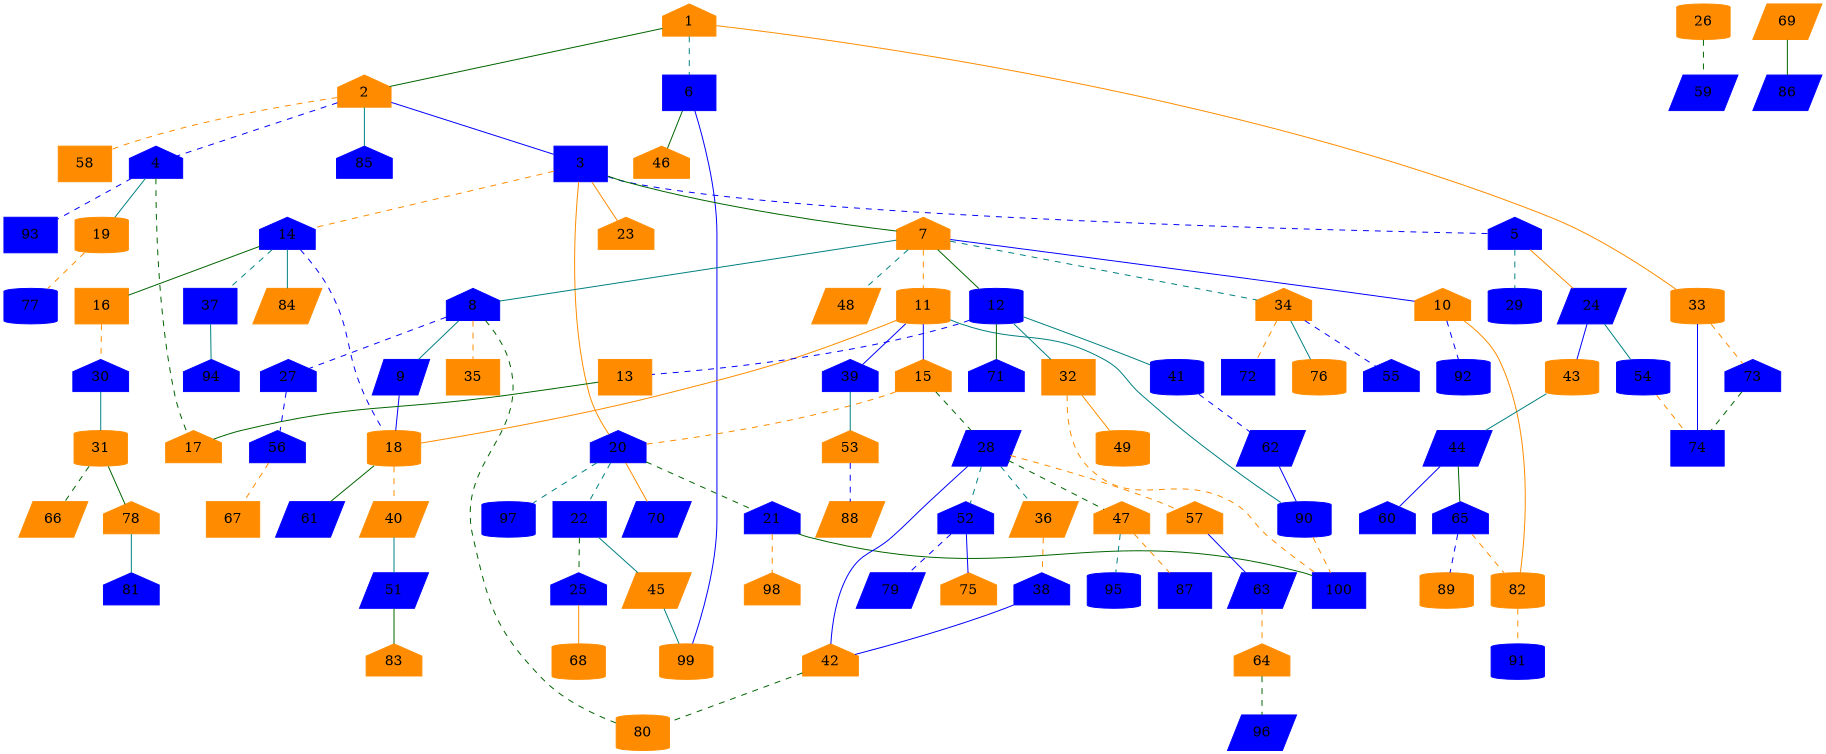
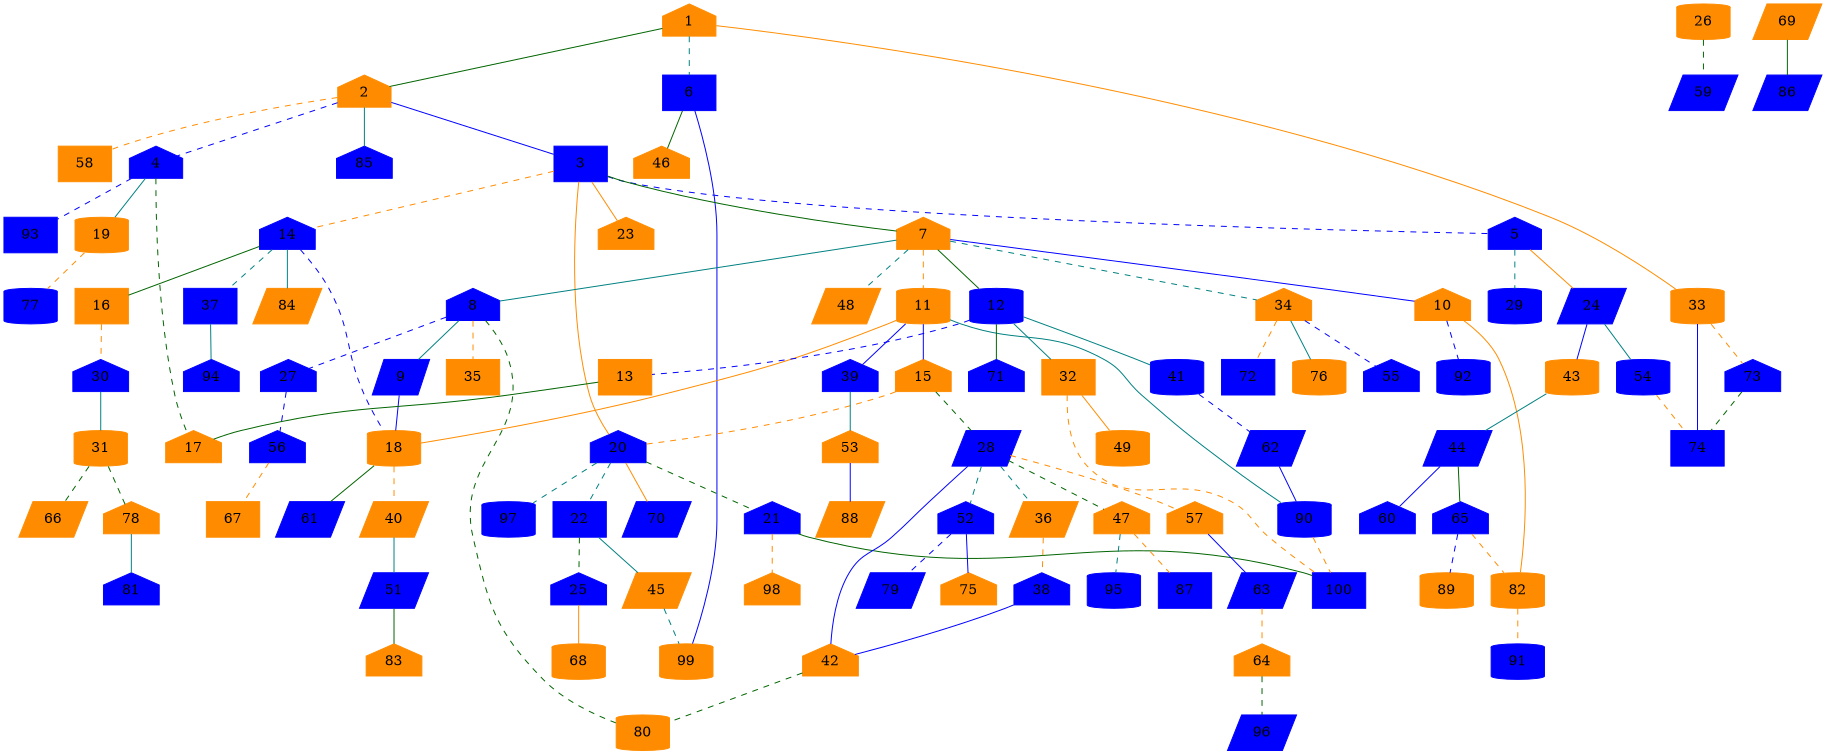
edge "53" -- "88": style dashed -> solid
edge "31" -- "78": style solid -> dashed
edge "45" -- "99": style solid -> dashed
